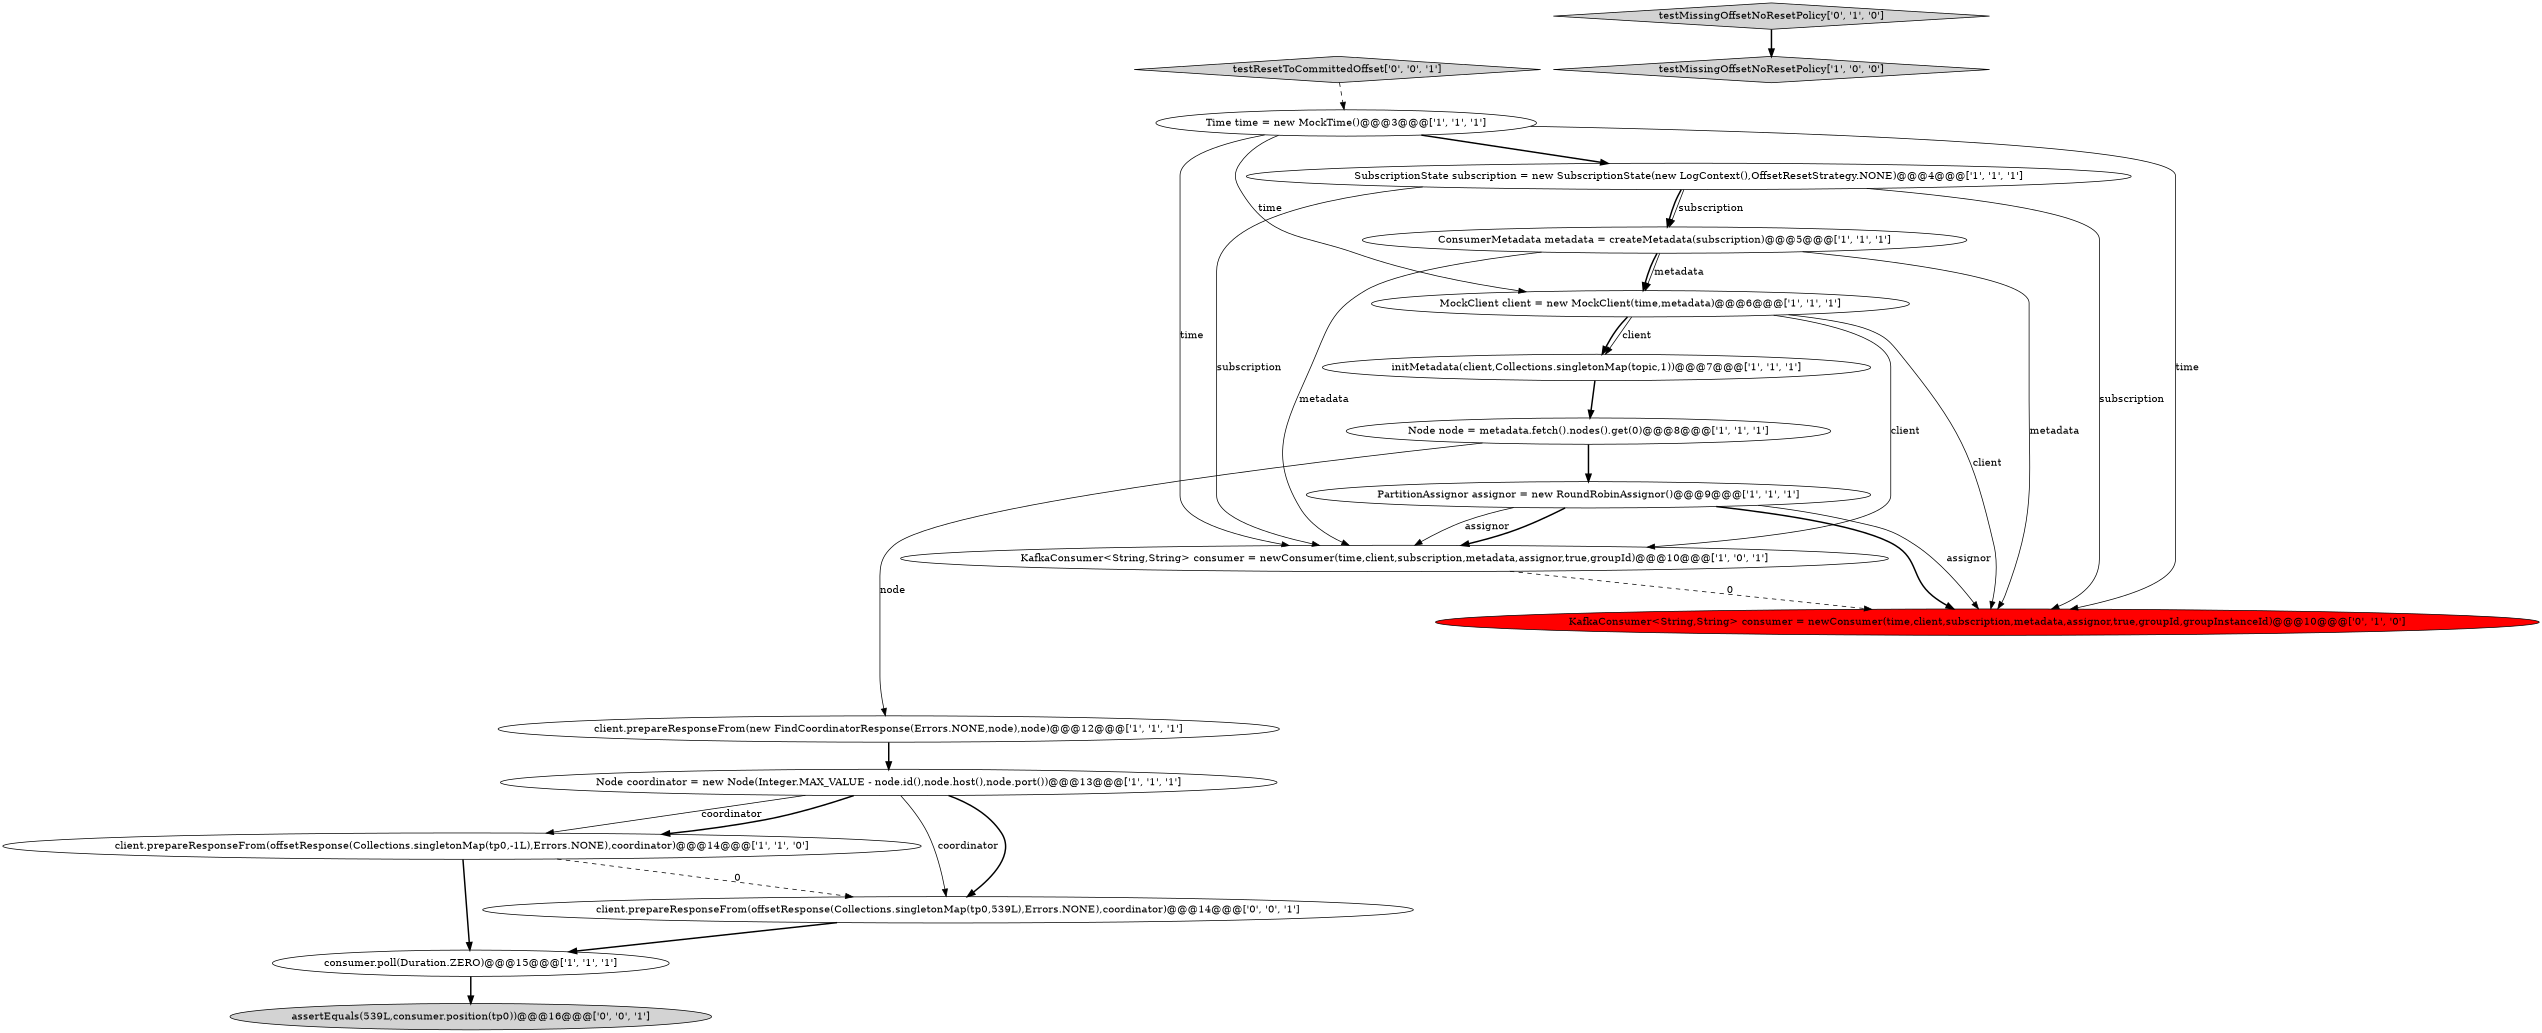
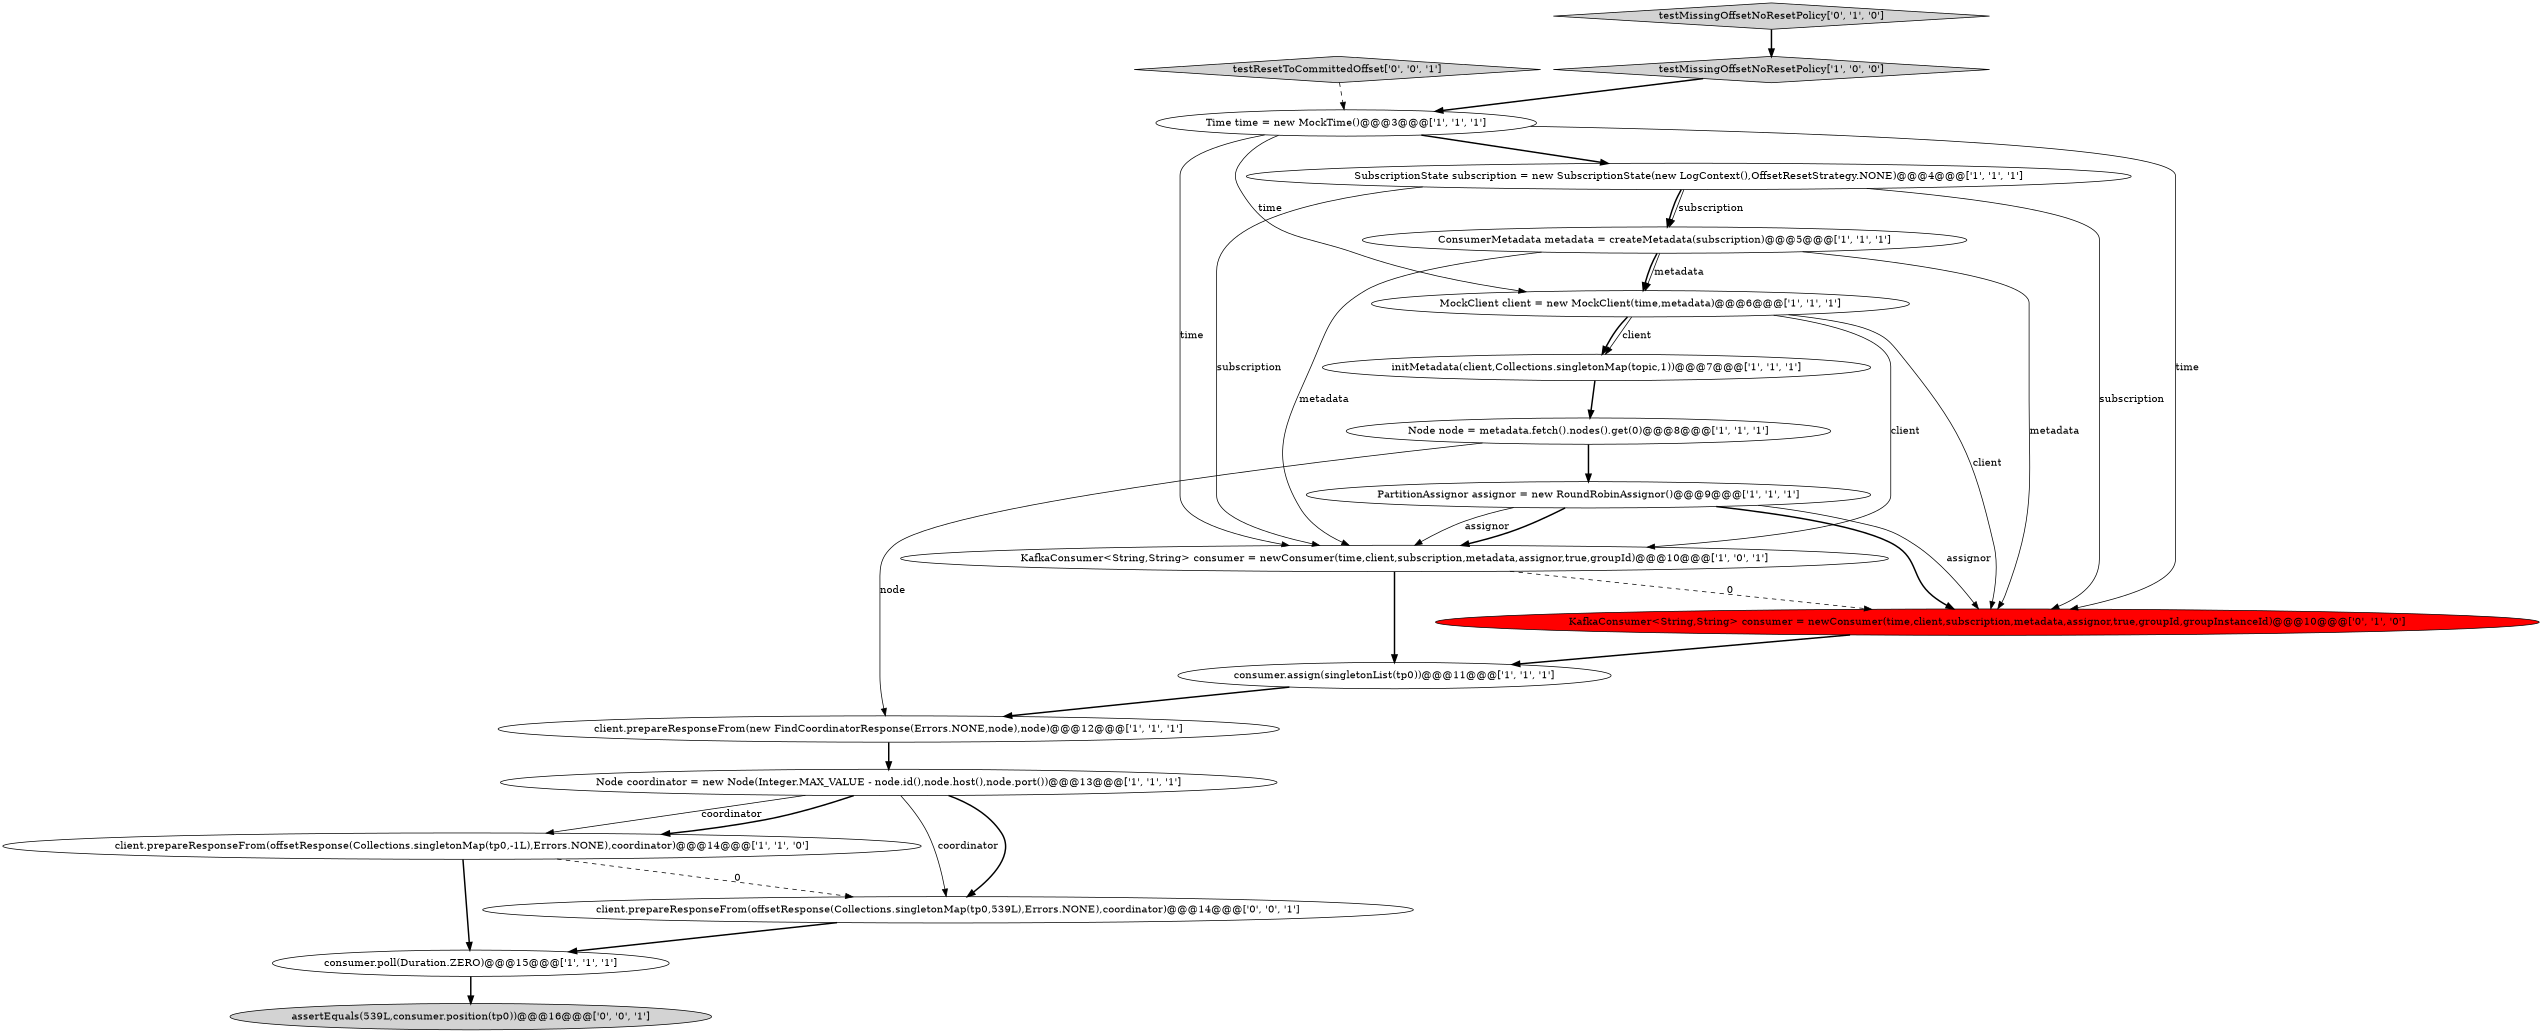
edge "testMissingOffsetNoResetPolicy['1', '0', '0']" -> "Time time = new MockTime()@@@3@@@['1', '1', '1']": added
node "consumer.assign(singletonList(tp0))@@@11@@@['1', '1', '1']": added
